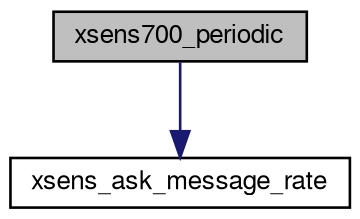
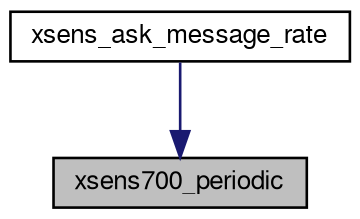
edge "xsens700_periodic" -> "xsens_ask_message_rate": reversed
